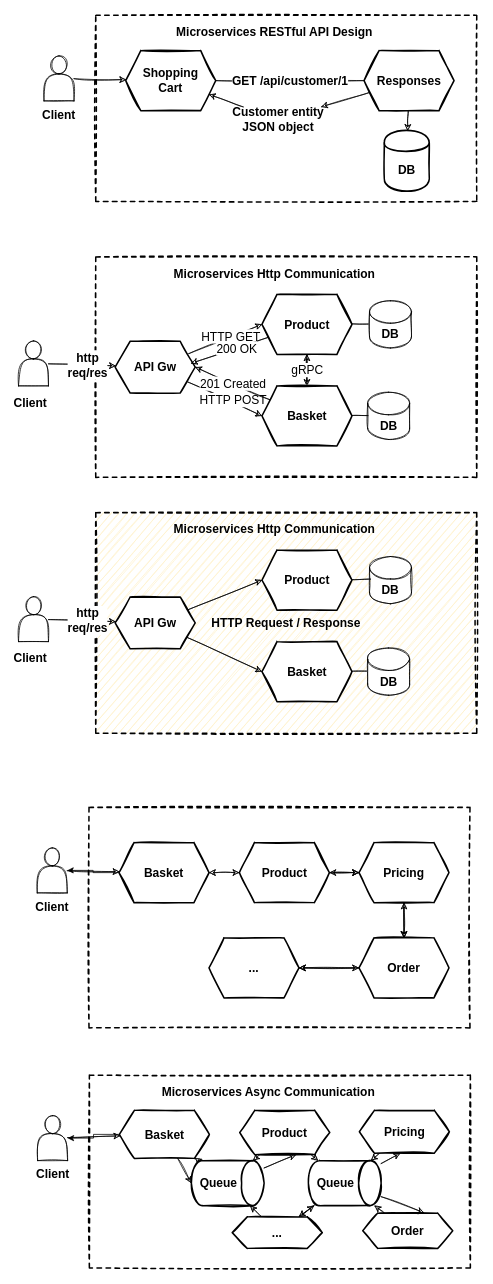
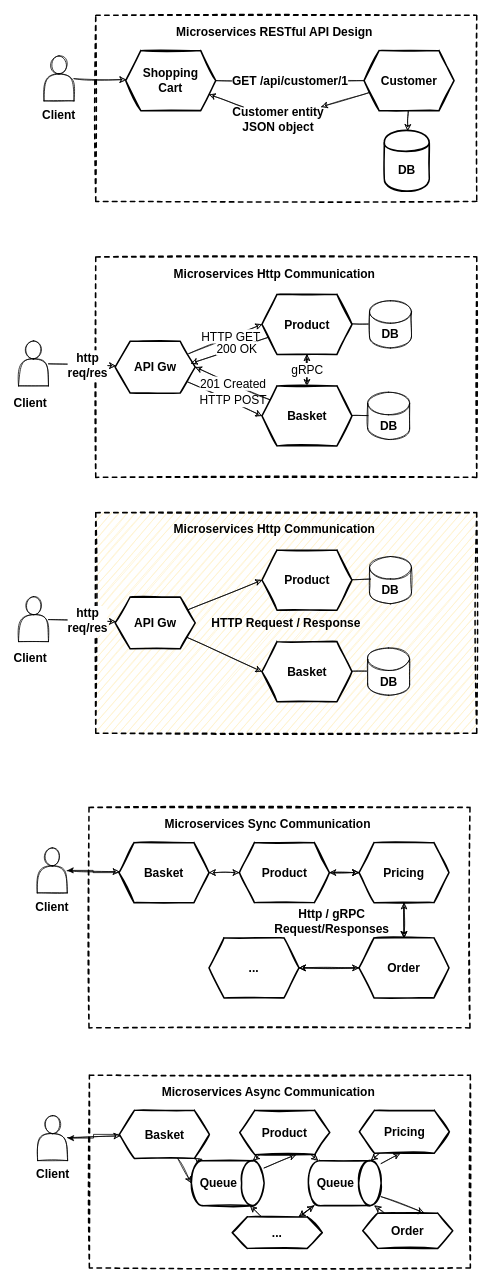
node "Responses": label "Responses" -> "Customer"
node "Microservices Sync Communication": added
node "Http / gRPC Request/Responses": added
